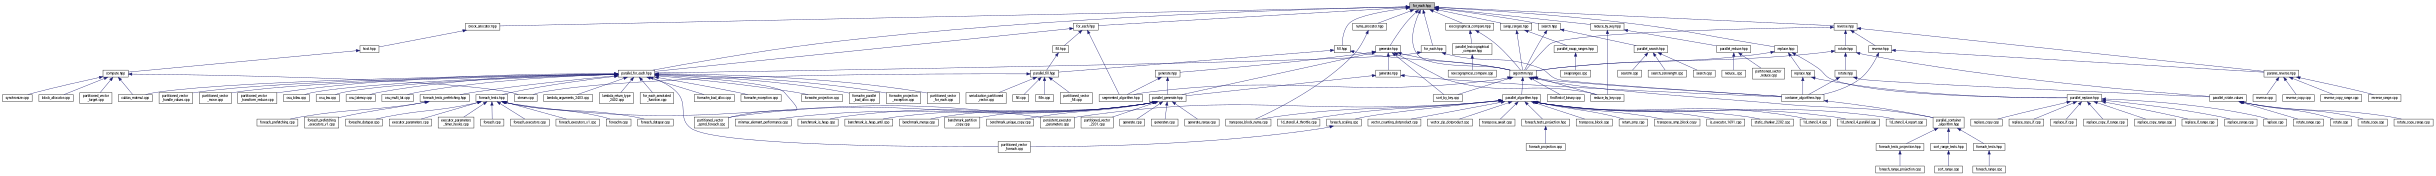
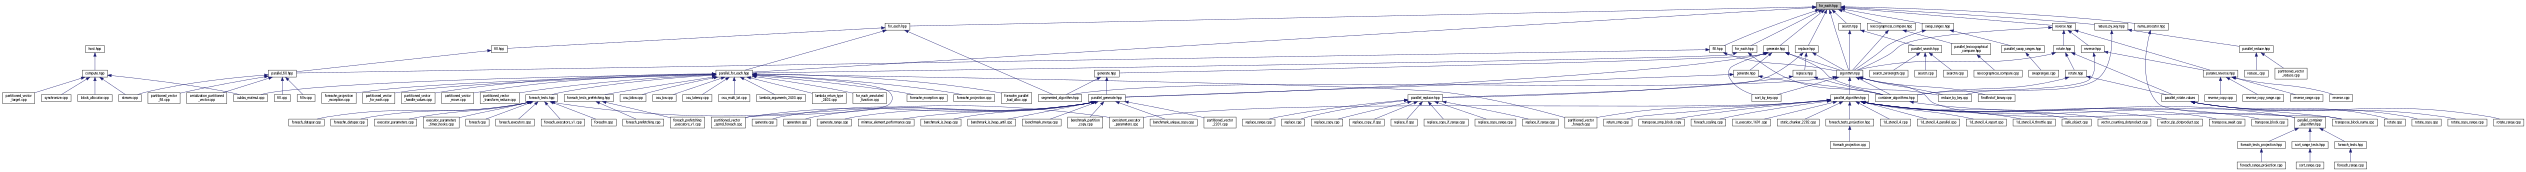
node "block_allocator.hpp": removed
node "foreachn_bad_alloc.cpp": removed
node "safe_object.cpp": added
edge "partitioned_vector _foreach.cpp" -> "foreach_scaling.cpp": now "partitioned_vector _foreach.cpp" -> "parallel_algorithm.hpp"
